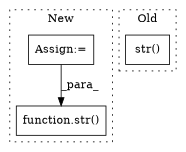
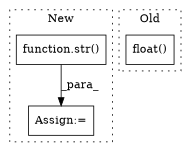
node "str()": label "str()" -> "float()"
edge "Assign:=" -> "function.str()": reversed
